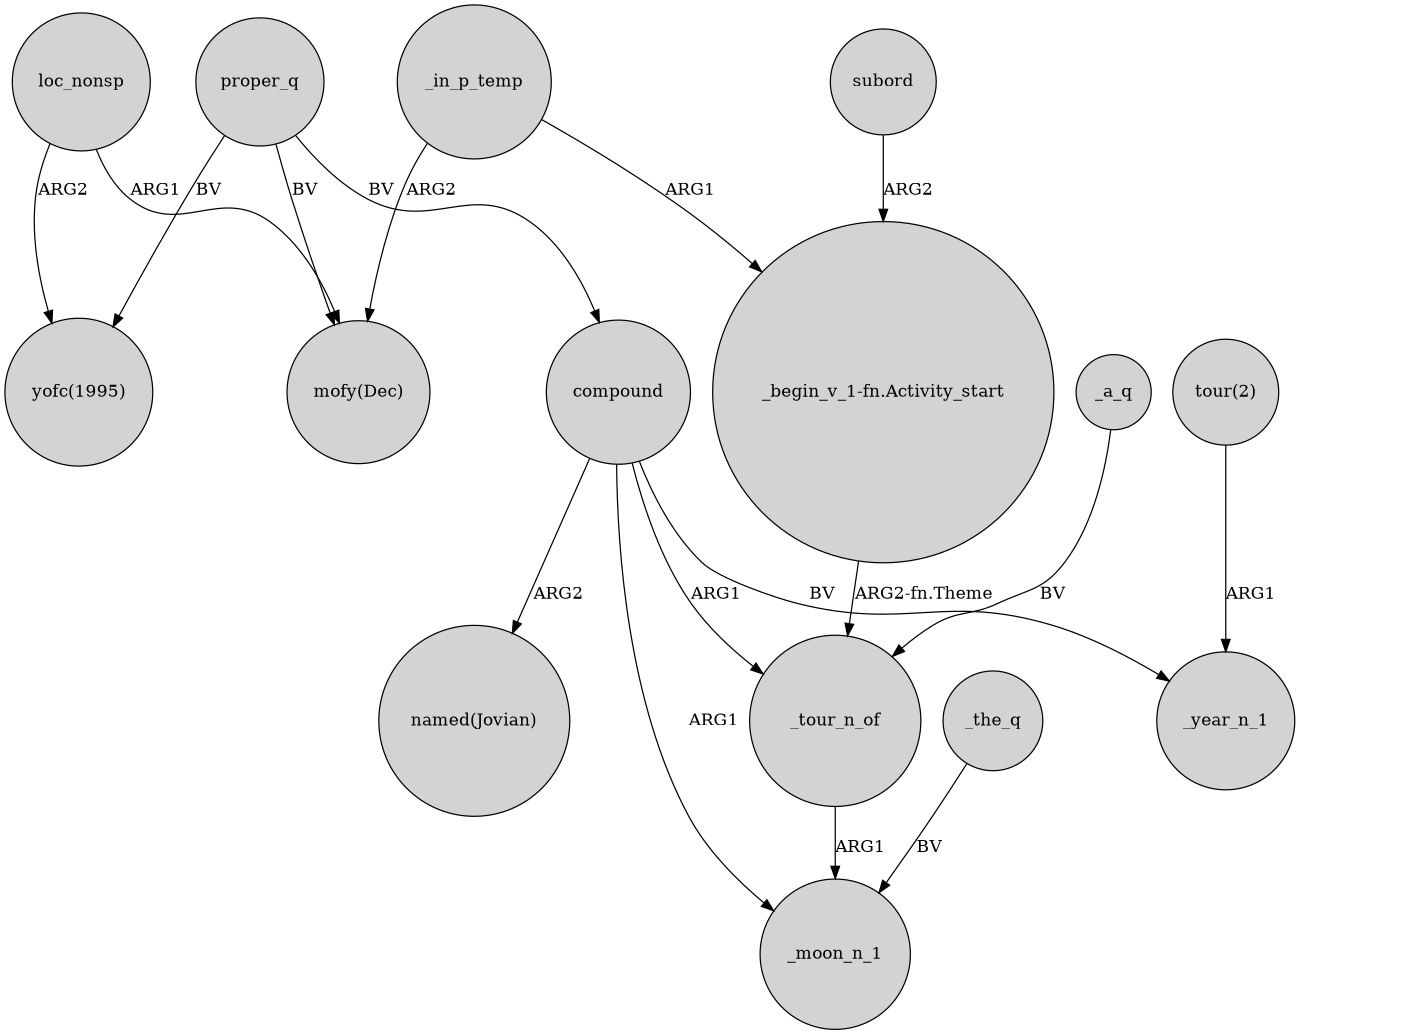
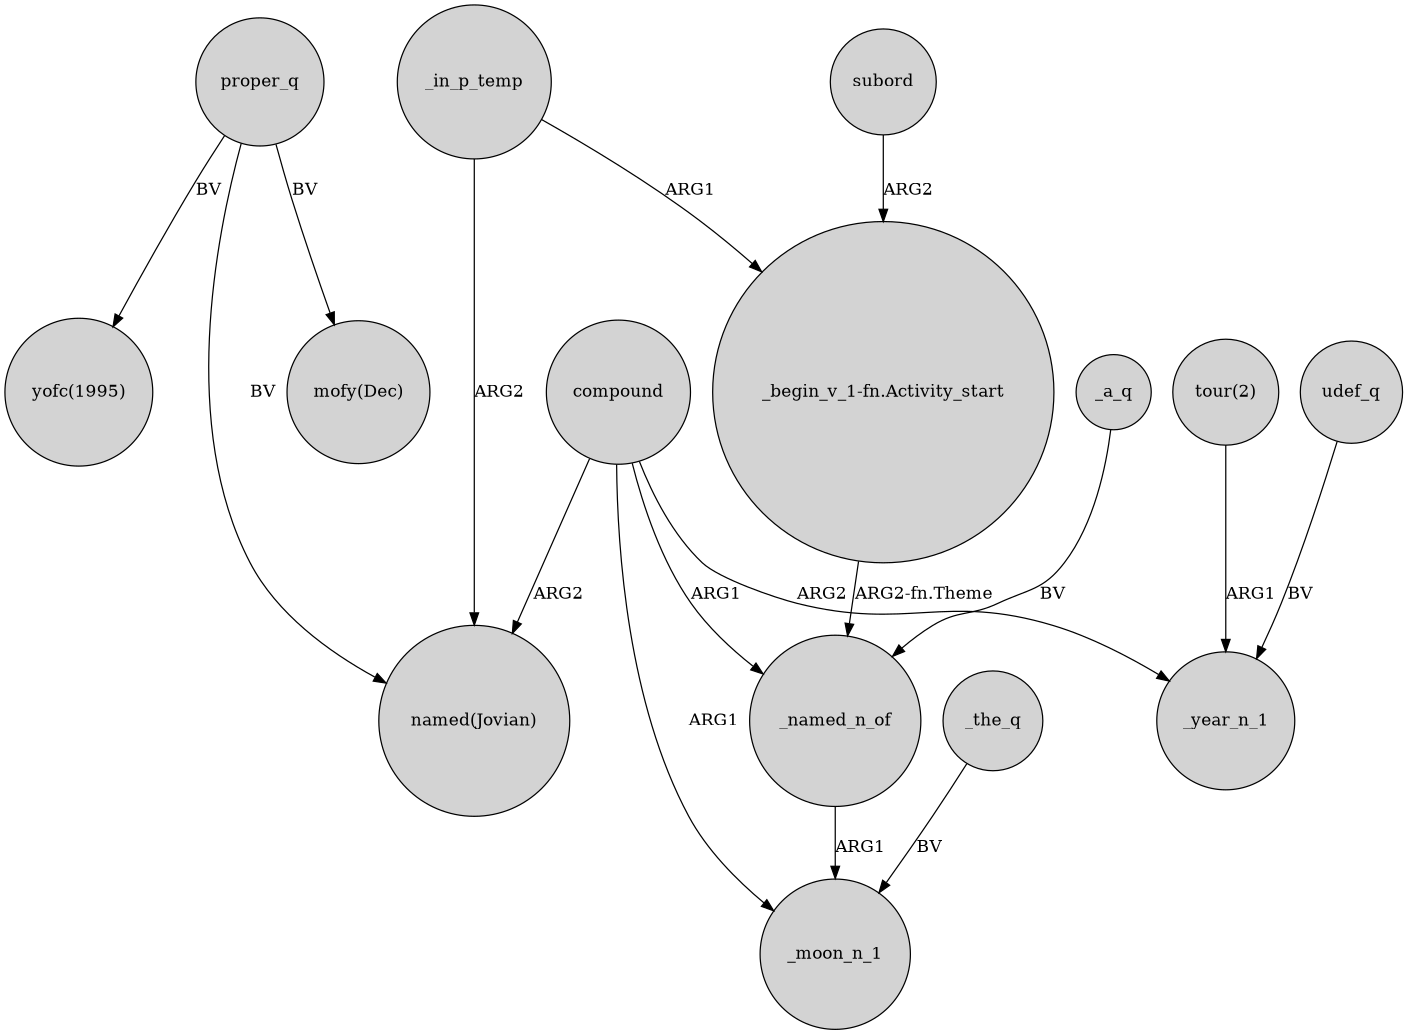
node "loc_nonsp": removed
edge "proper_q" -> "compound": now "proper_q" -> "named(Jovian)"
edge "_in_p_temp" -> "mofy(Dec)": now "_in_p_temp" -> "named(Jovian)"
node "udef_q": added
edge "compound" -> "_year_n_1": label "BV" -> "ARG2"
node "_tour_n_of": label "_tour_n_of" -> "_named_n_of"
